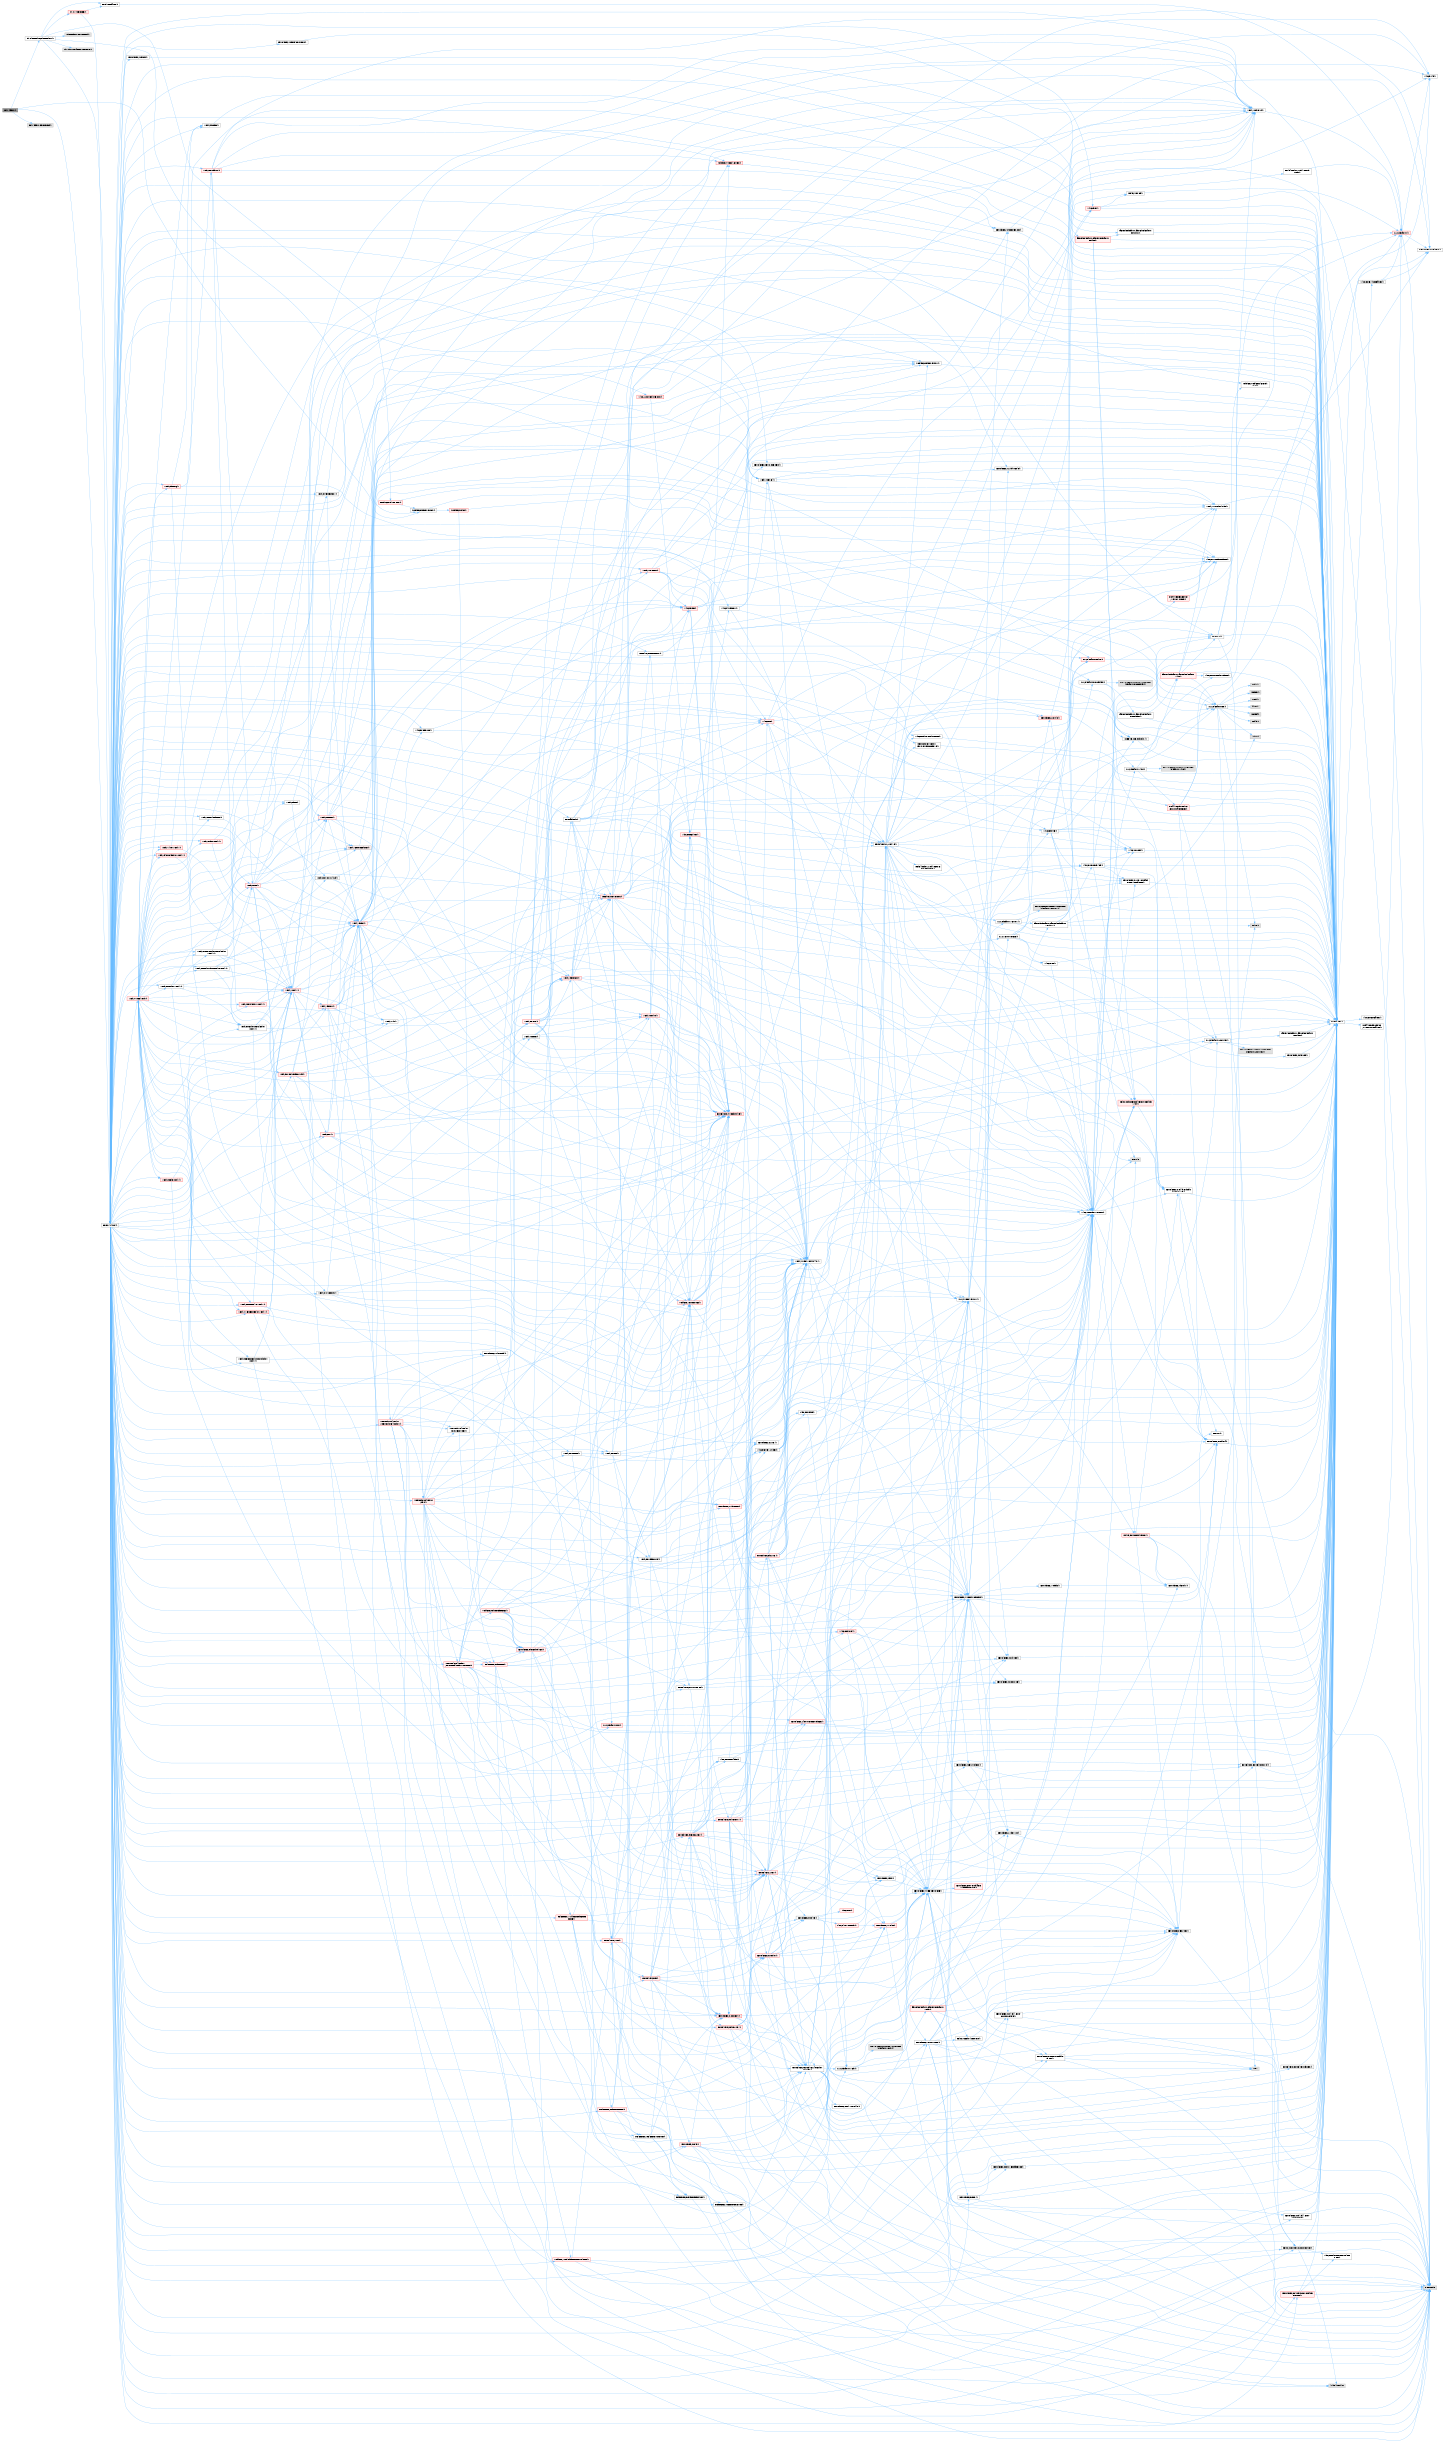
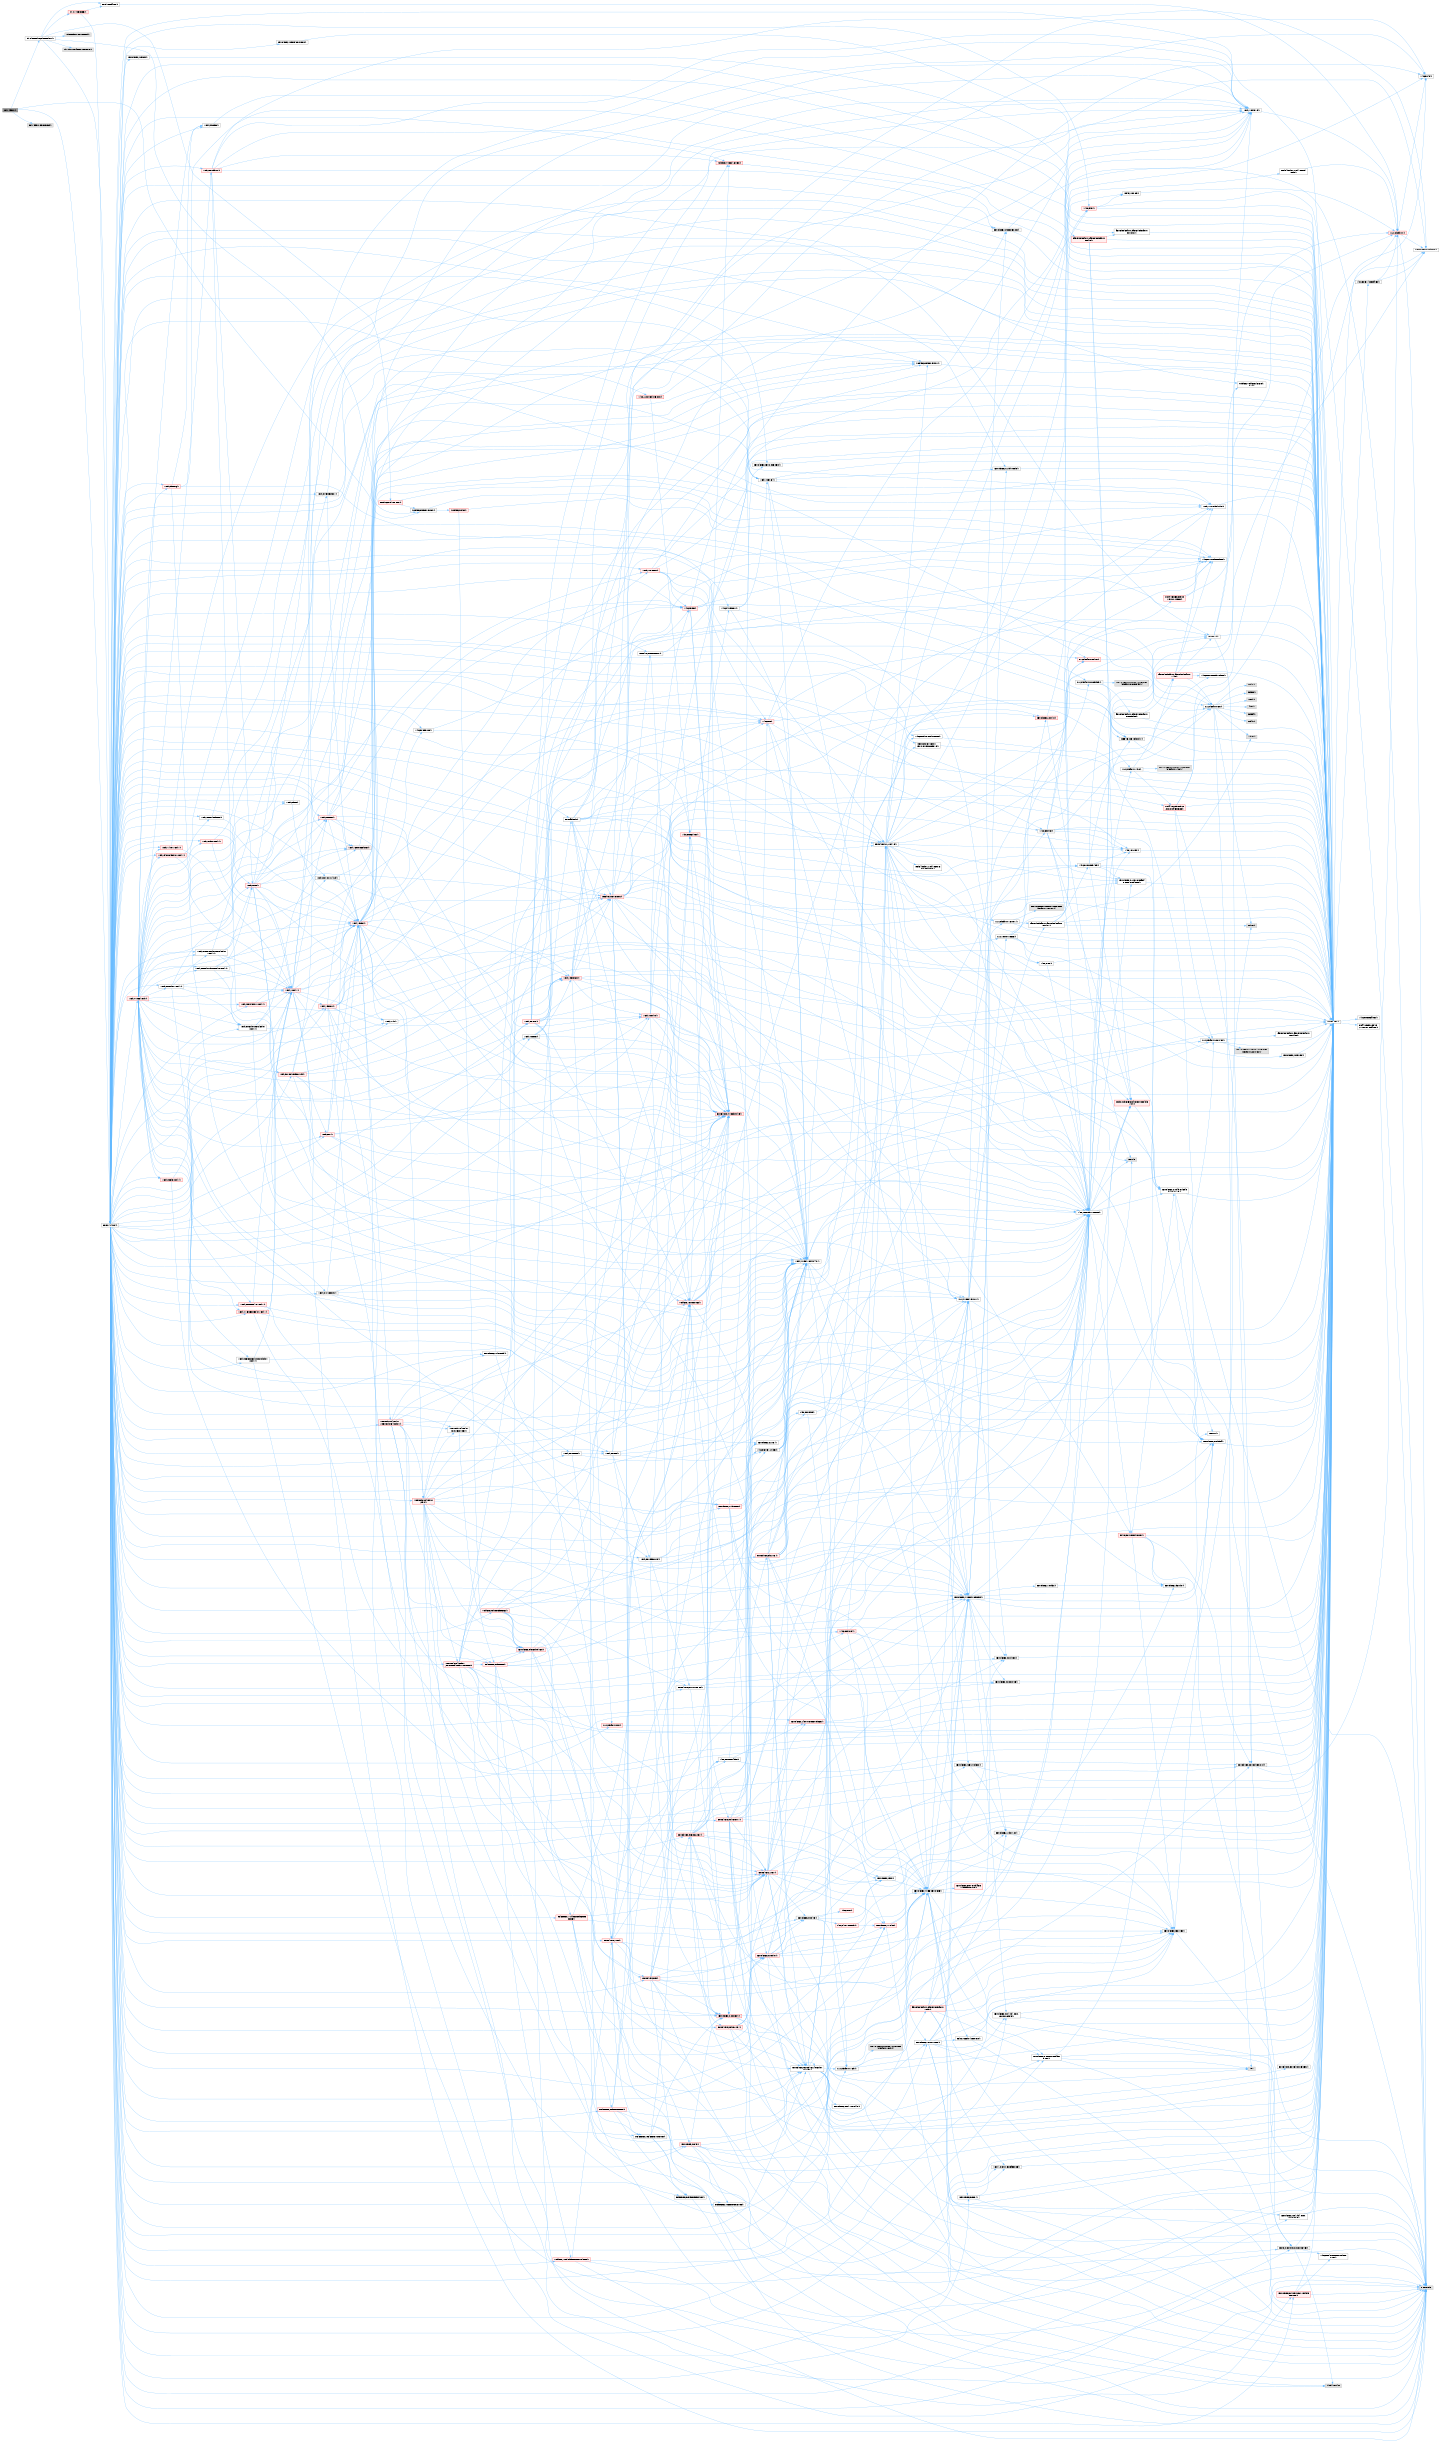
node "Templates/RemoveReference.h": label "Templates/RemoveReference.h" -> "Matrix/RemoveReference.h"
